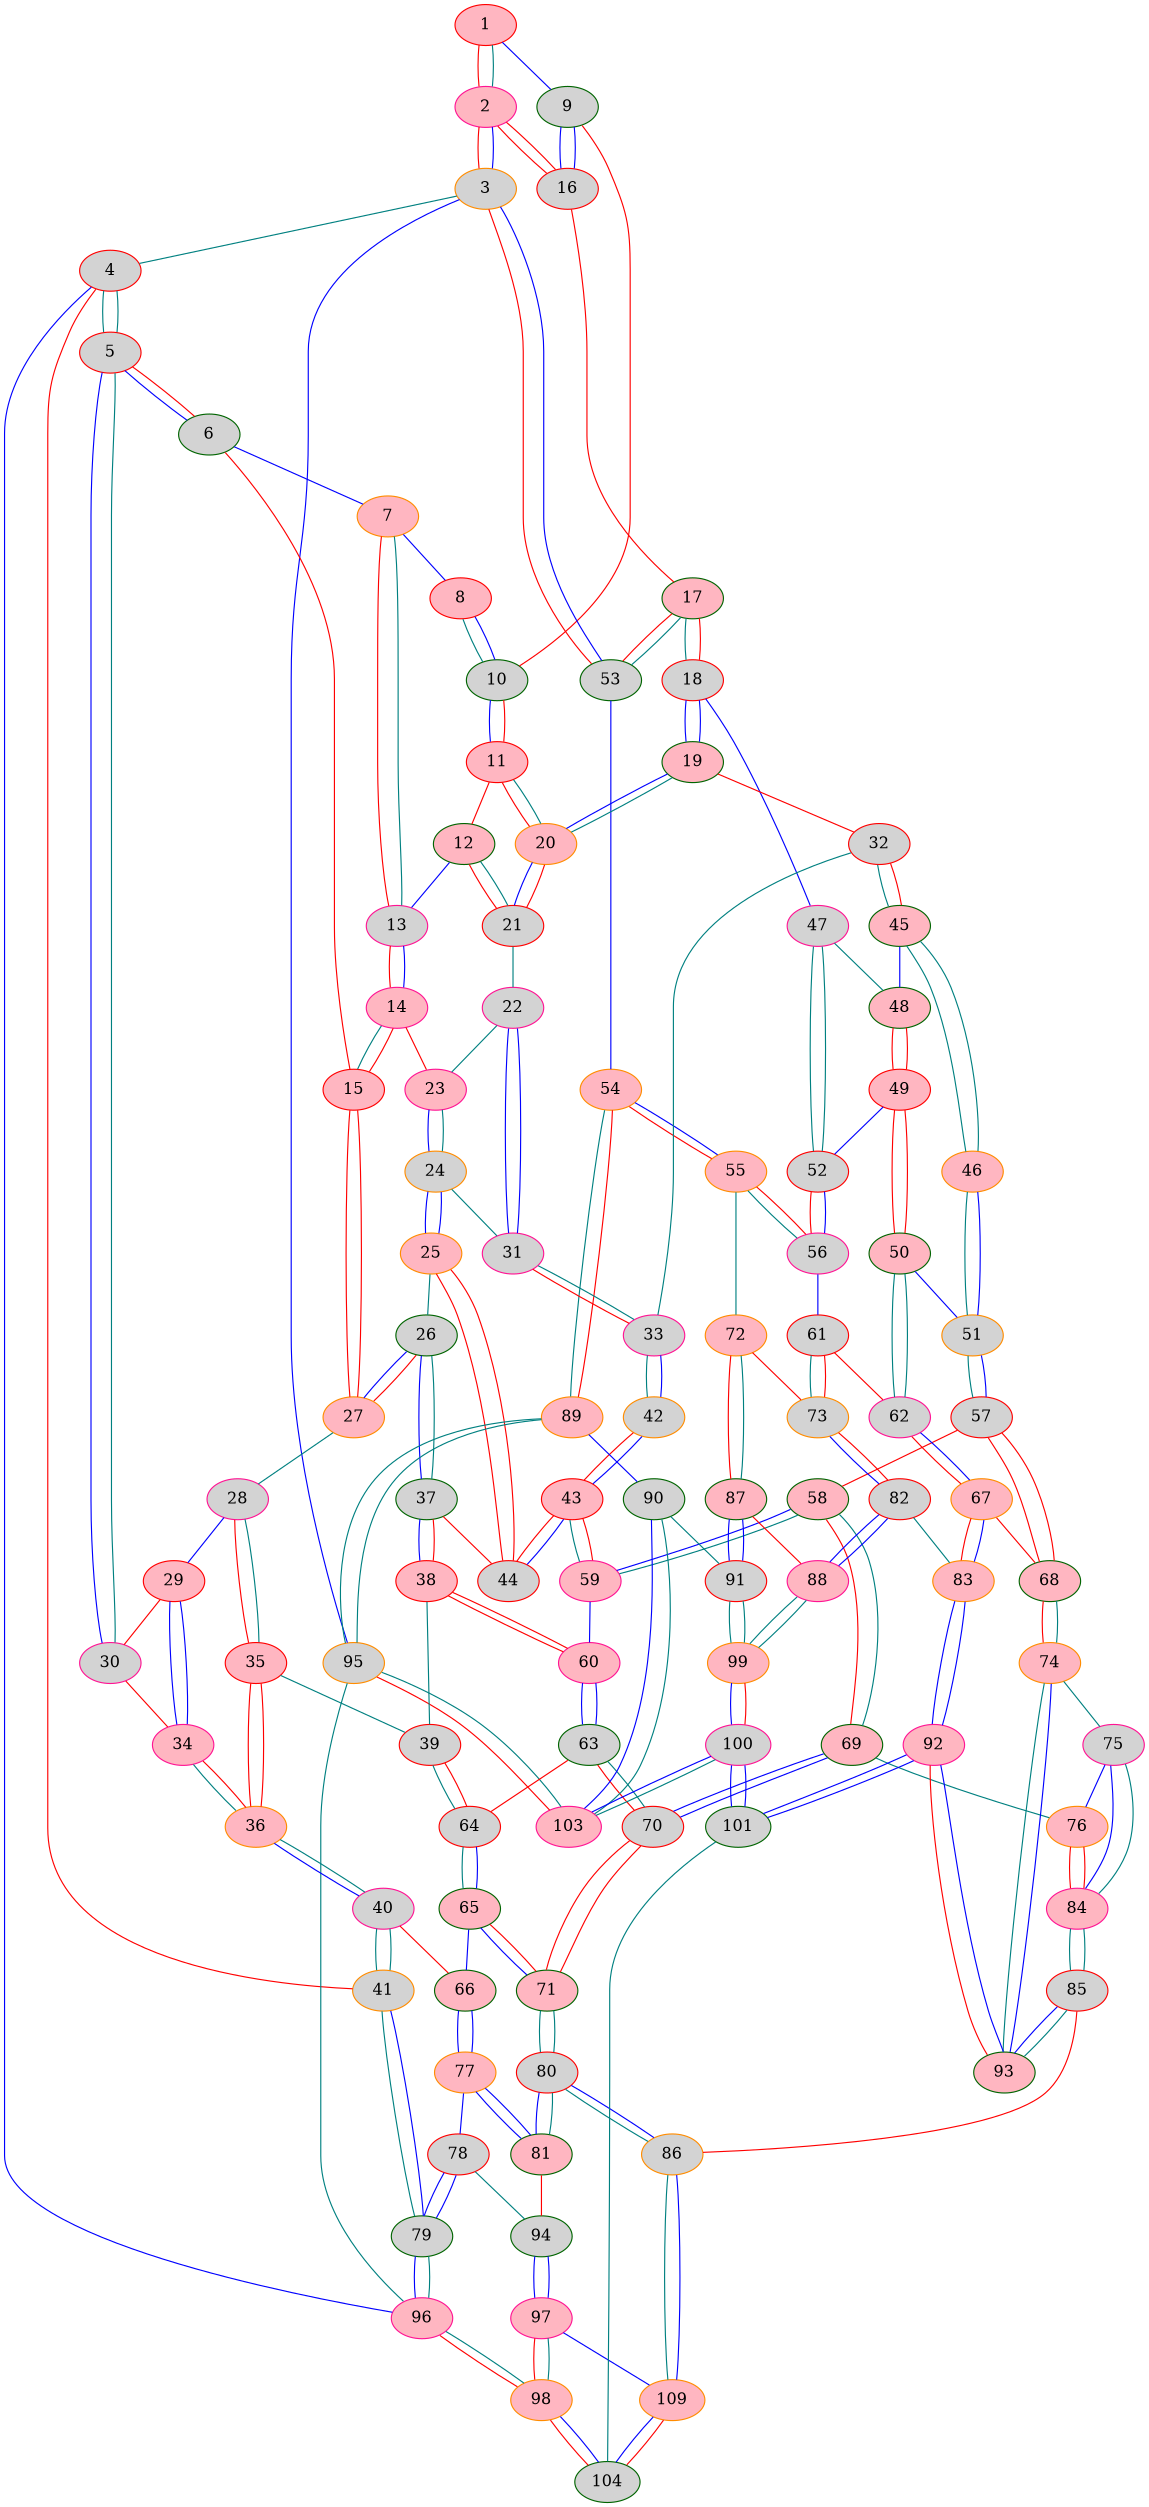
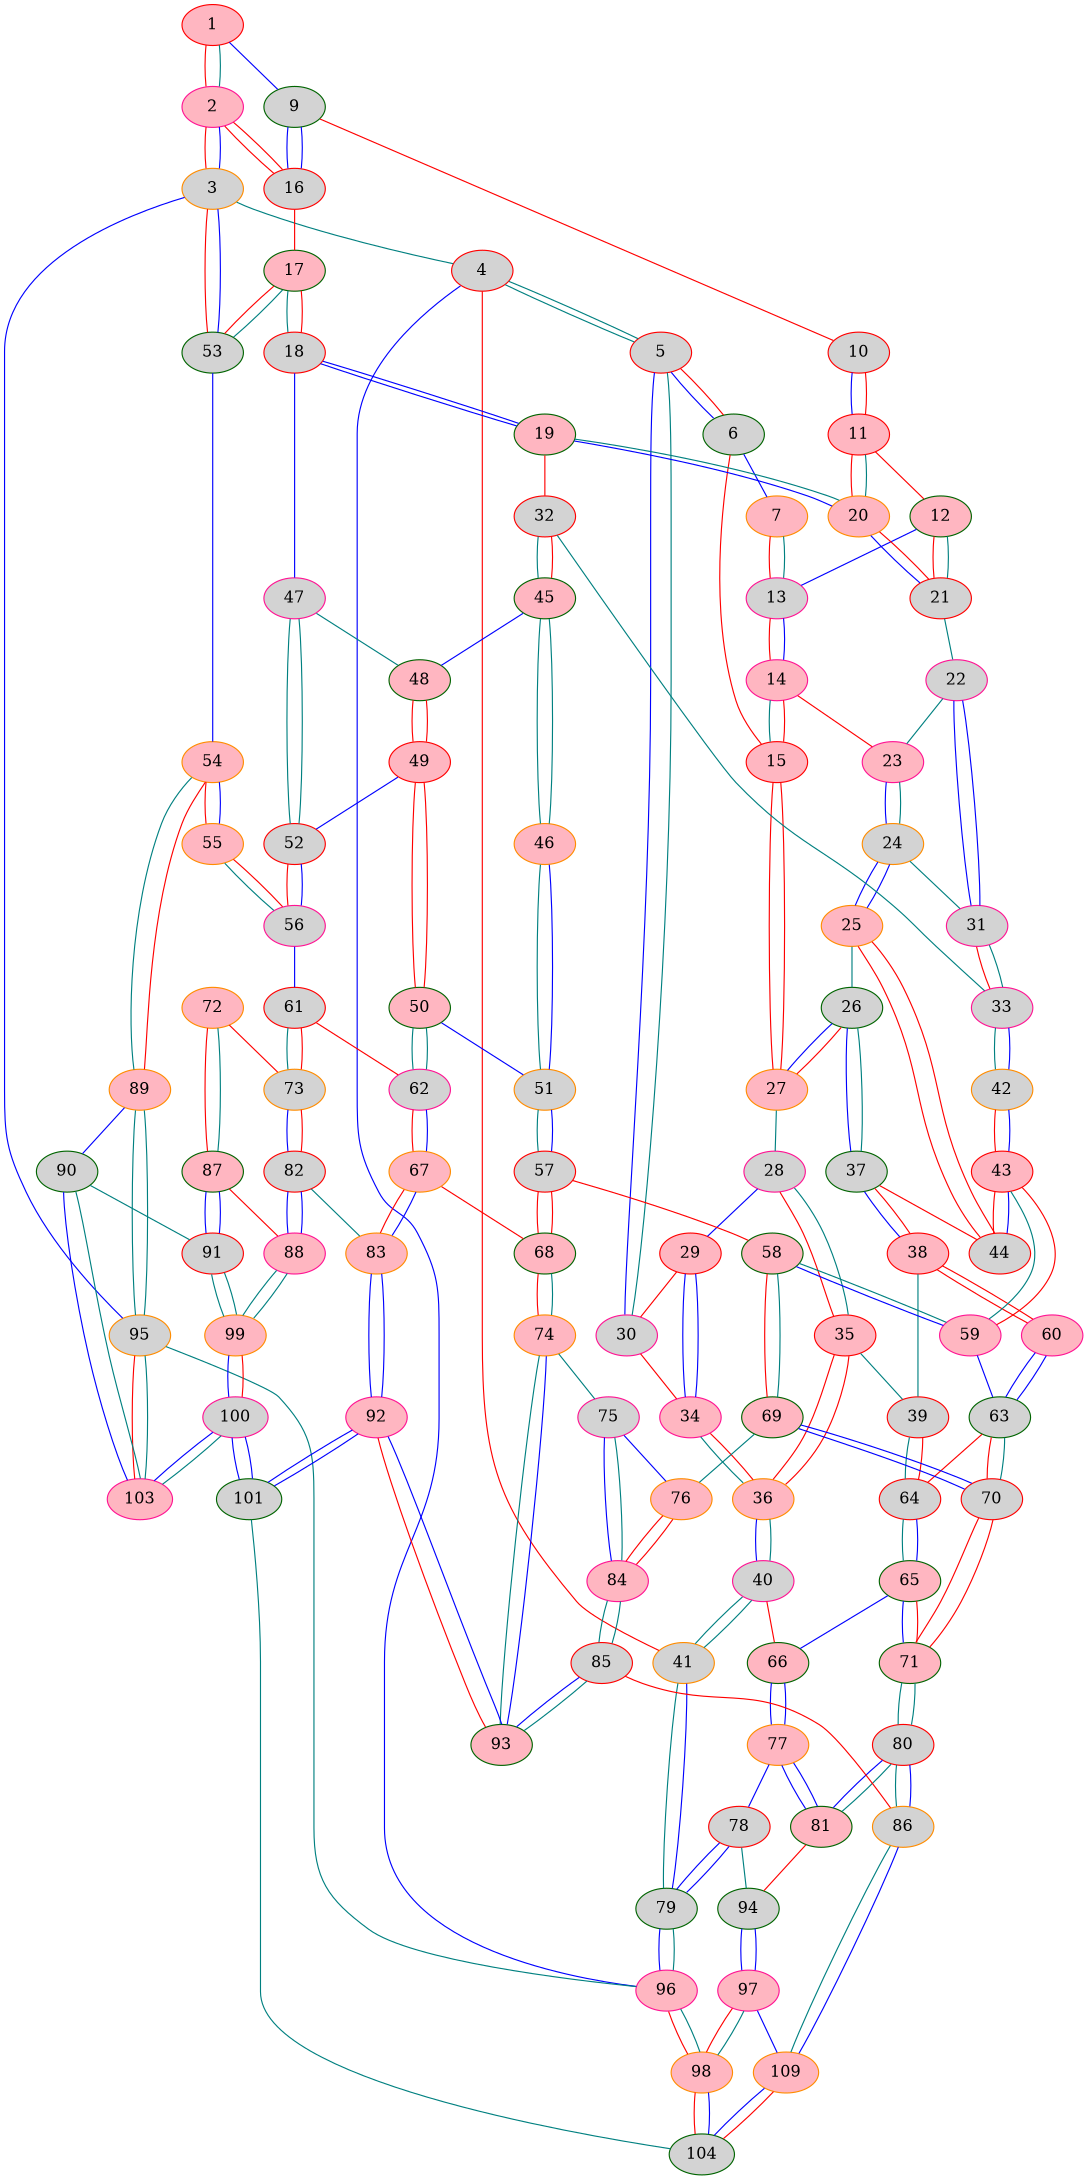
node "8": removed
node "10": color darkgreen -> red
edge "55" -- "72": removed
edge "59" -- "60": now "59" -- "63"
